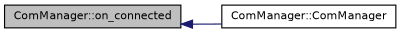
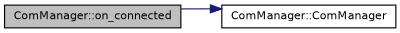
edge "ComManager::ComManager" -> "ComManager::on_connected": reversed
